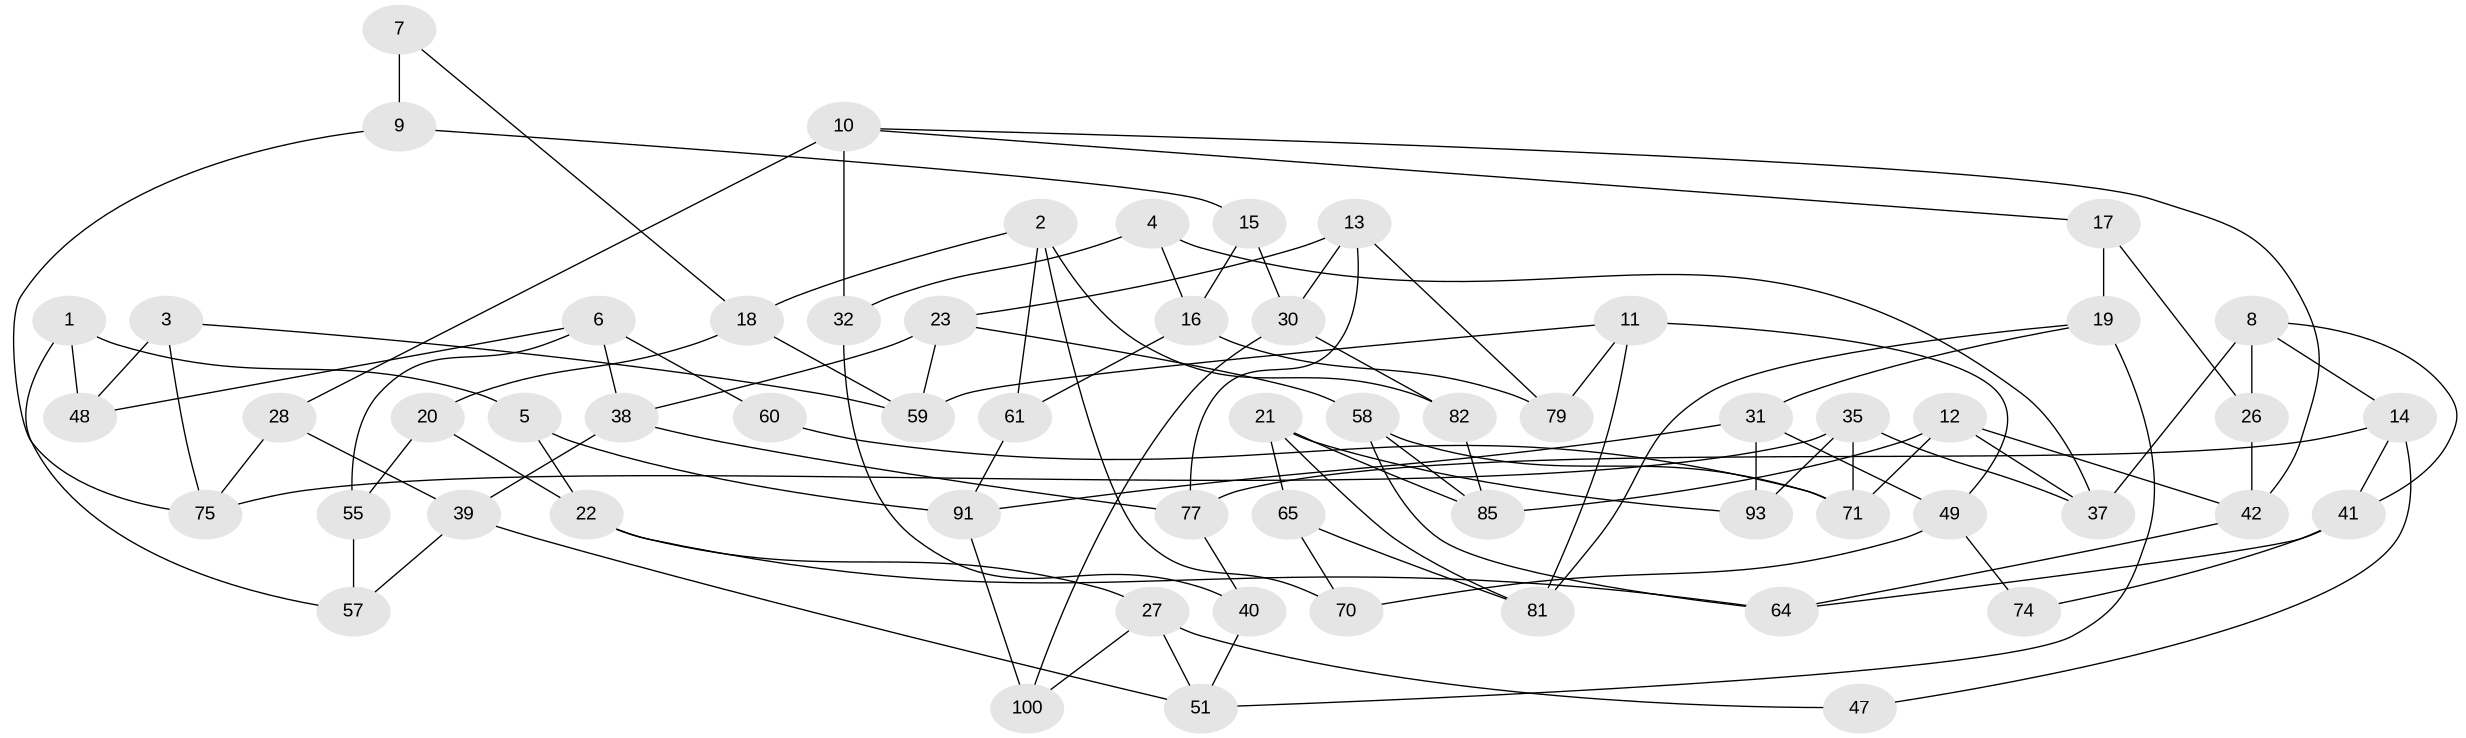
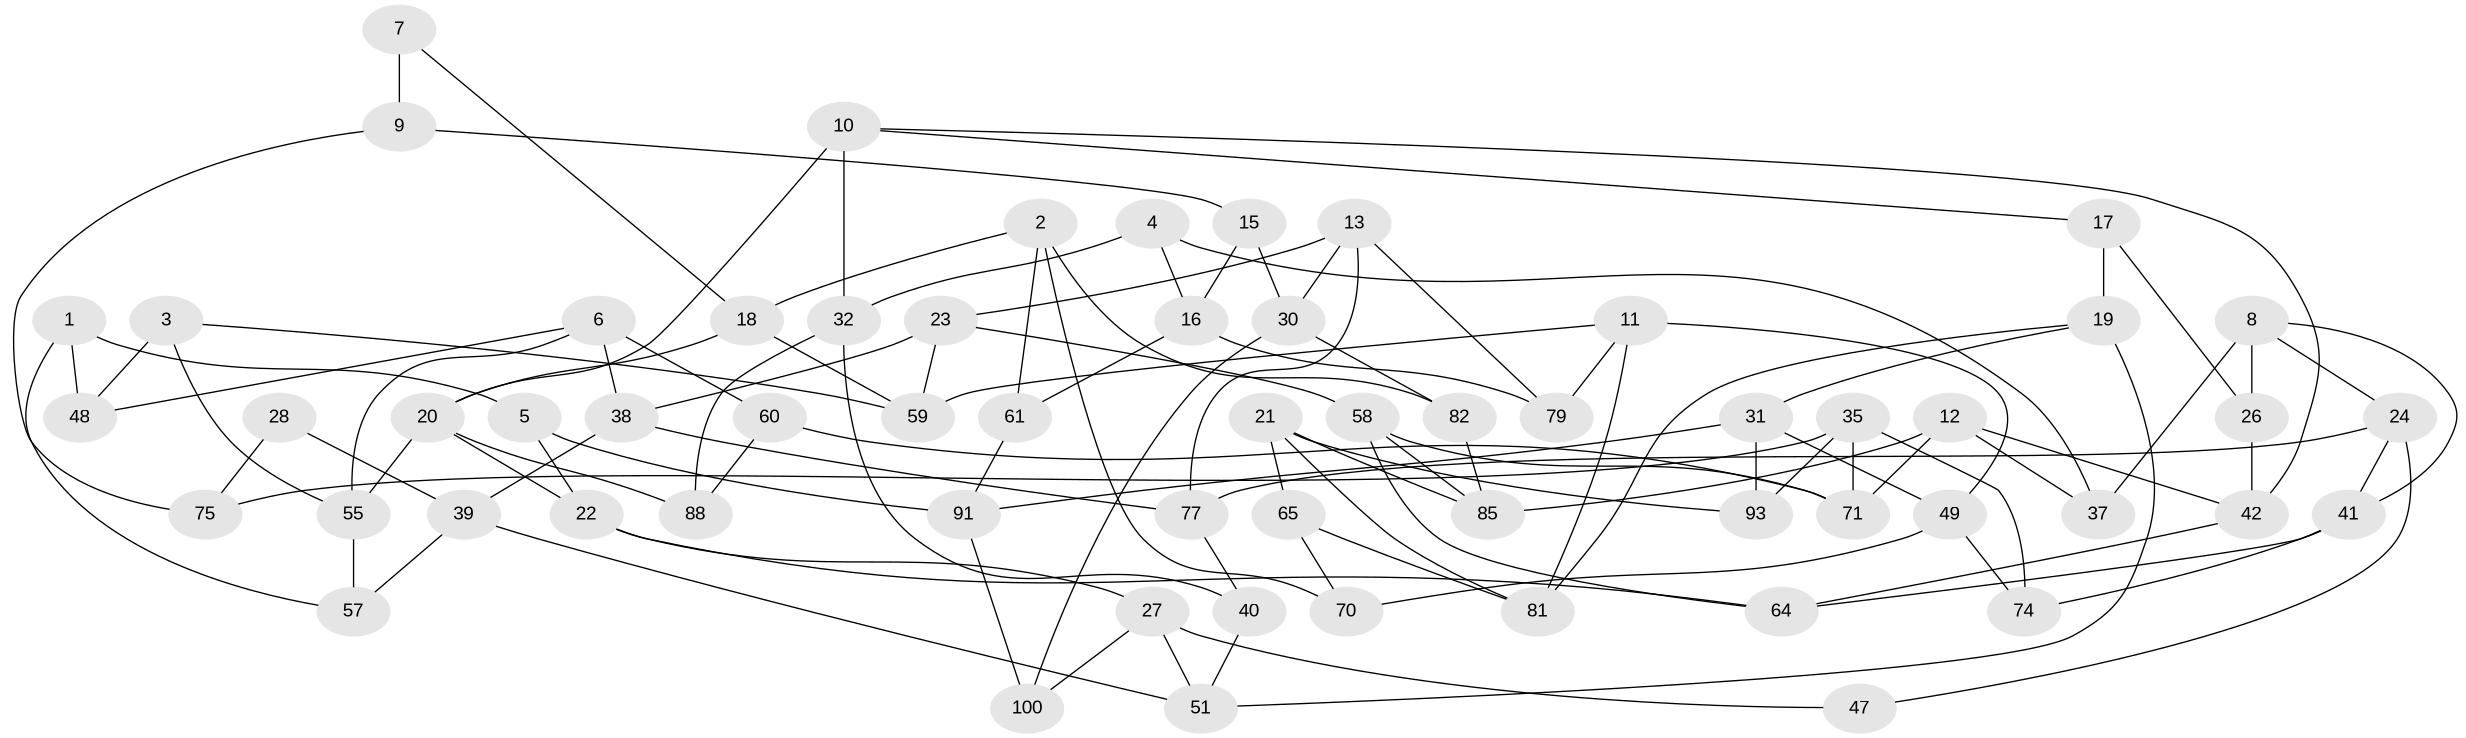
edge "10" -- "28": now "10" -- "20"
edge "3" -- "75": now "3" -- "55"
node "14": label "14" -> "24"
edge "35" -- "37": now "35" -- "74"
node "88": added
